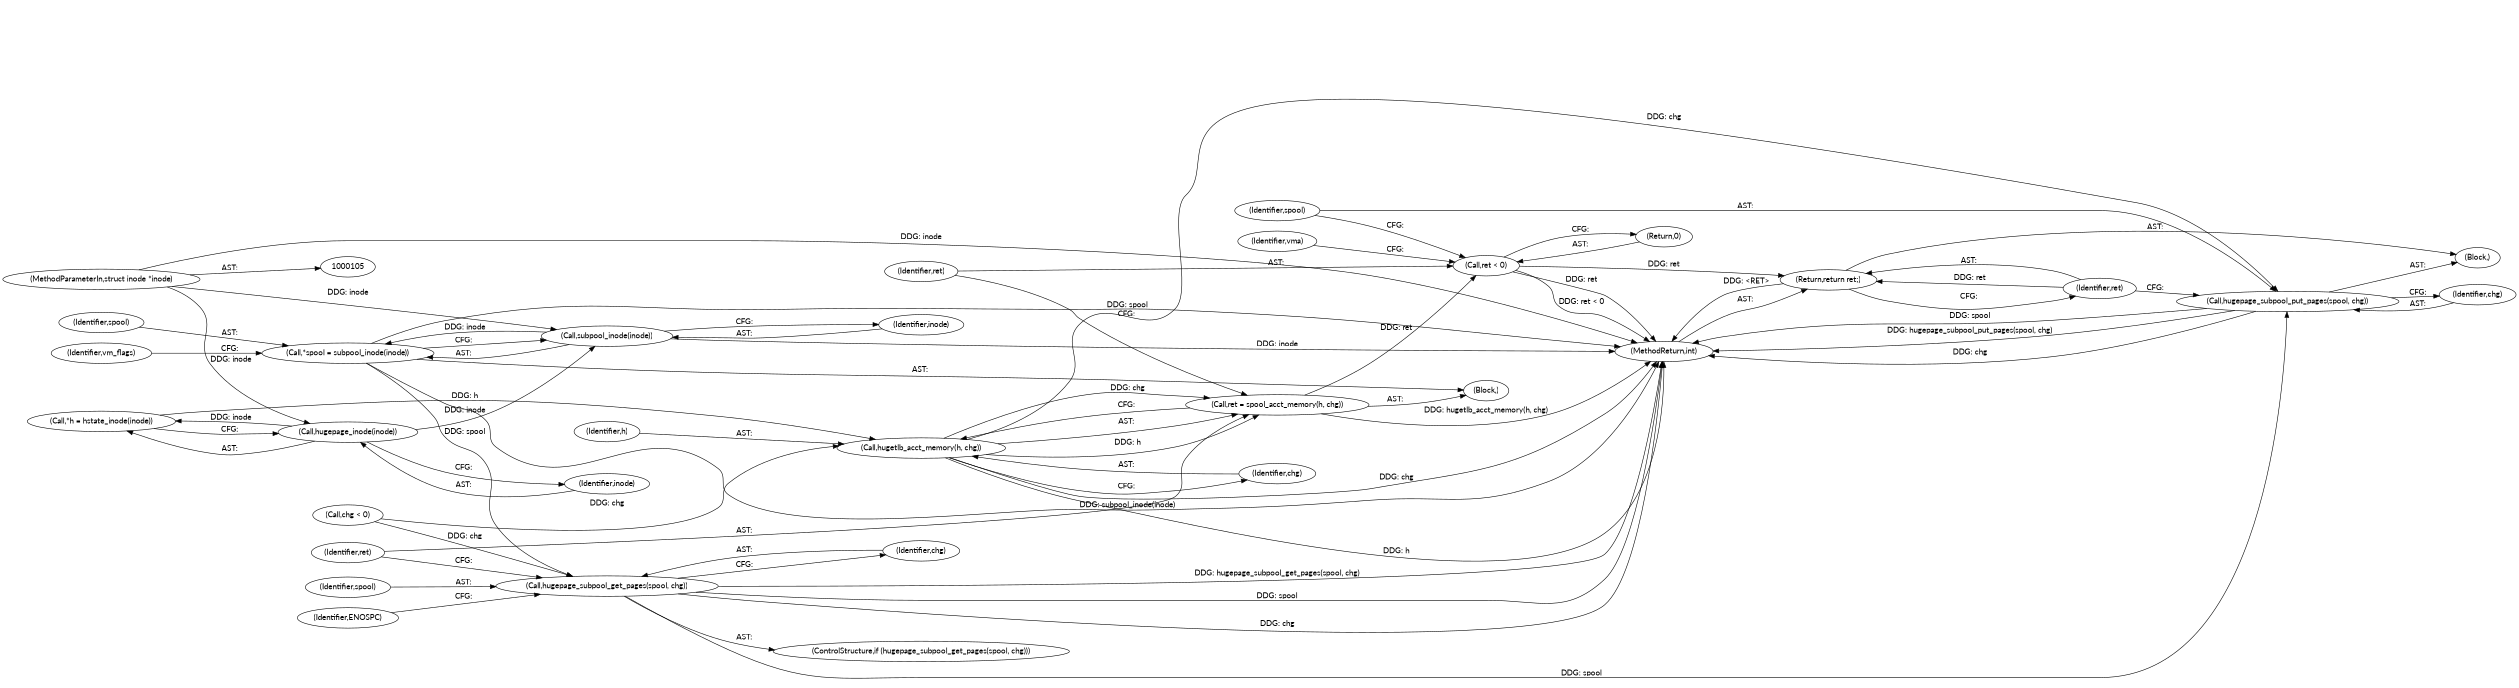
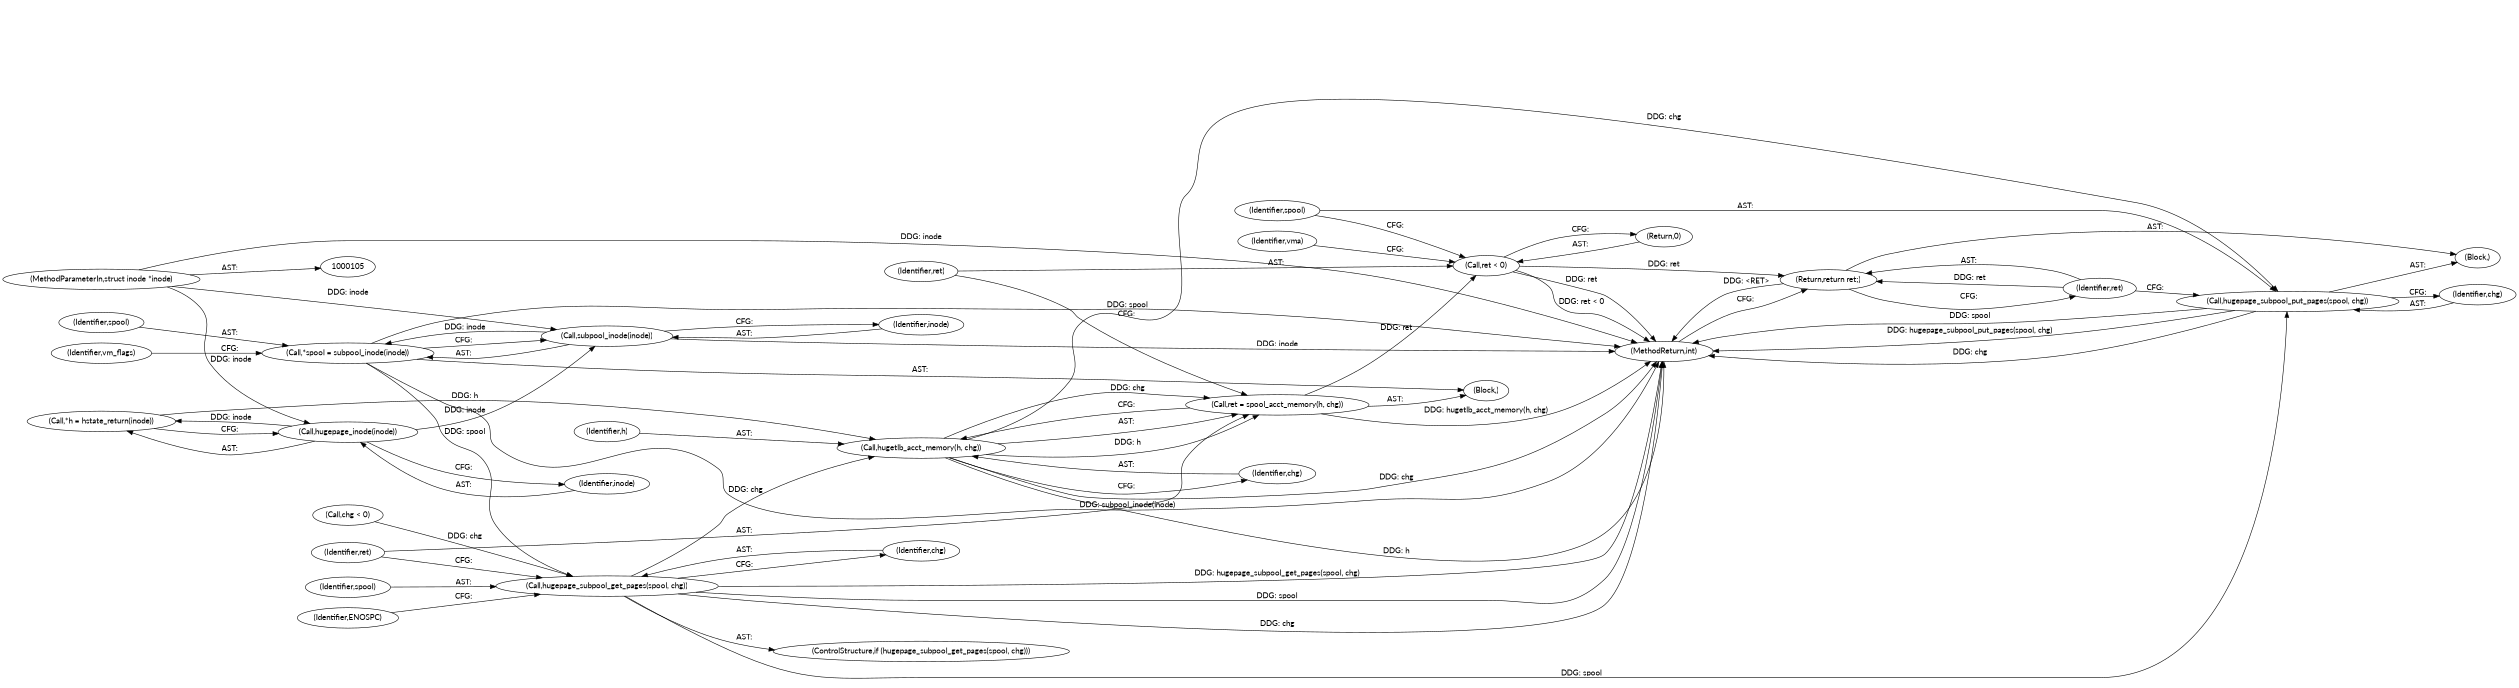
edge "(MethodReturn,int)" -> "(Return,return ret;)": label "AST: " -> "CFG: "
node "(Call,*h = hstate_inode(inode))": label "(Call,*h = hstate_inode(inode))" -> "(Call,*h = hstate_return(inode))"
edge "(Call,chg < 0)" -> "(Call,hugetlb_acct_memory(h, chg))": now "(Call,hugepage_subpool_get_pages(spool, chg))" -> "(Call,hugetlb_acct_memory(h, chg))"
